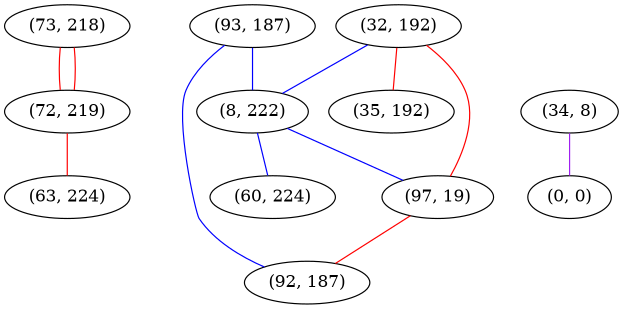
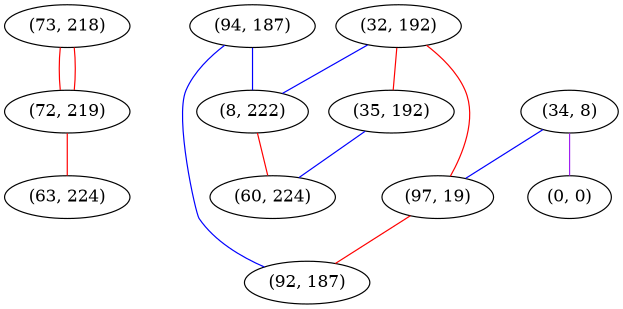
node "(93, 187)": label "(93, 187)" -> "(94, 187)"
edge "(8, 222)" -- "(60, 224)": color blue -> red
edge "(35, 192)" -- "(60, 224)": added
edge "(8, 222)" -- "(97, 19)": now "(34, 8)" -- "(97, 19)"
